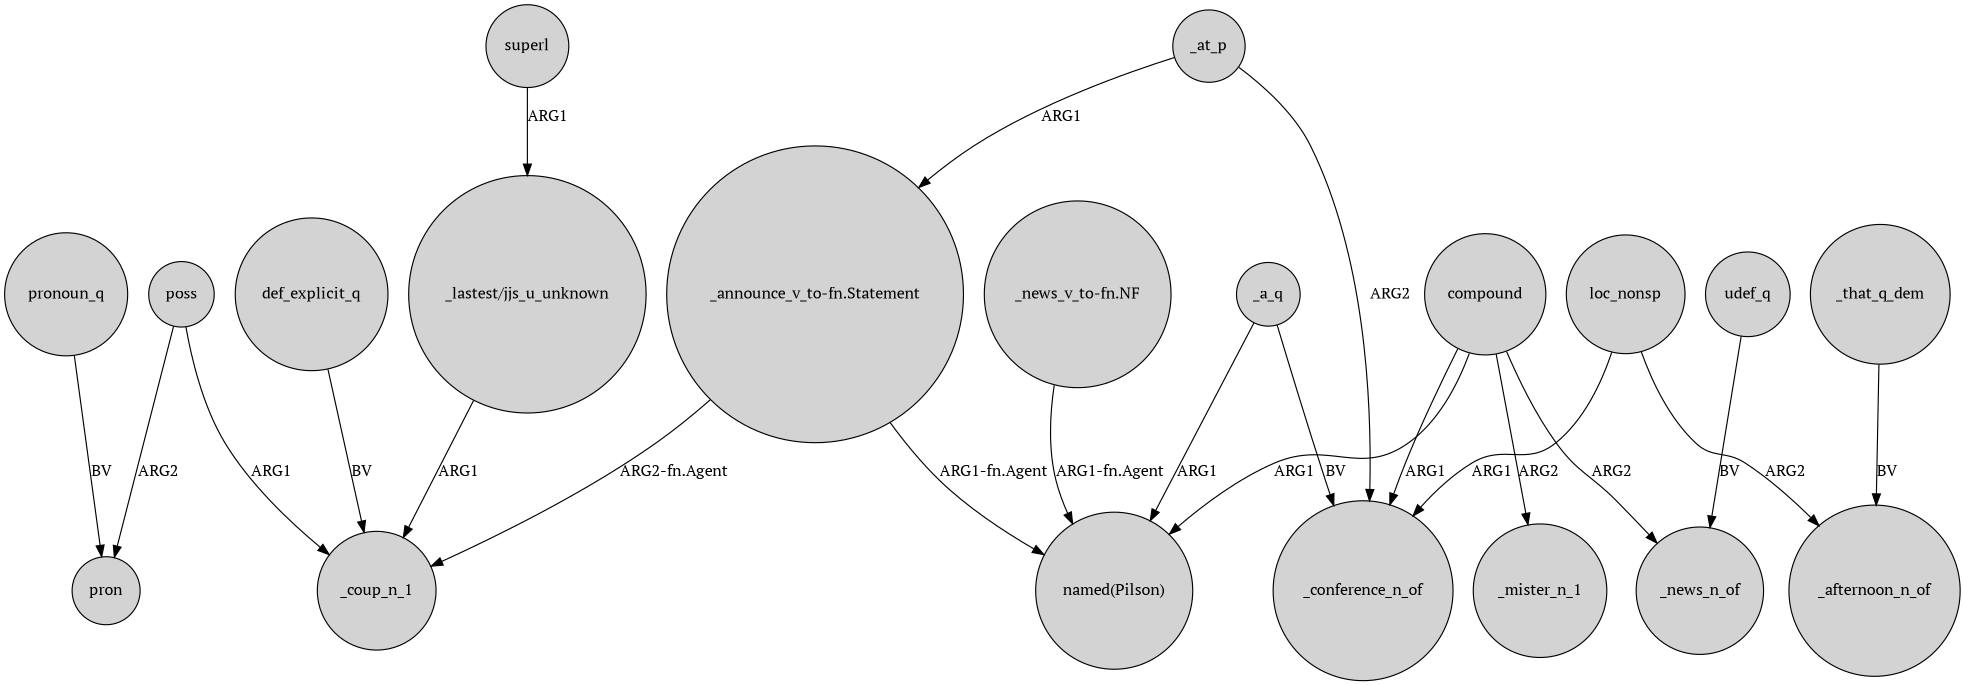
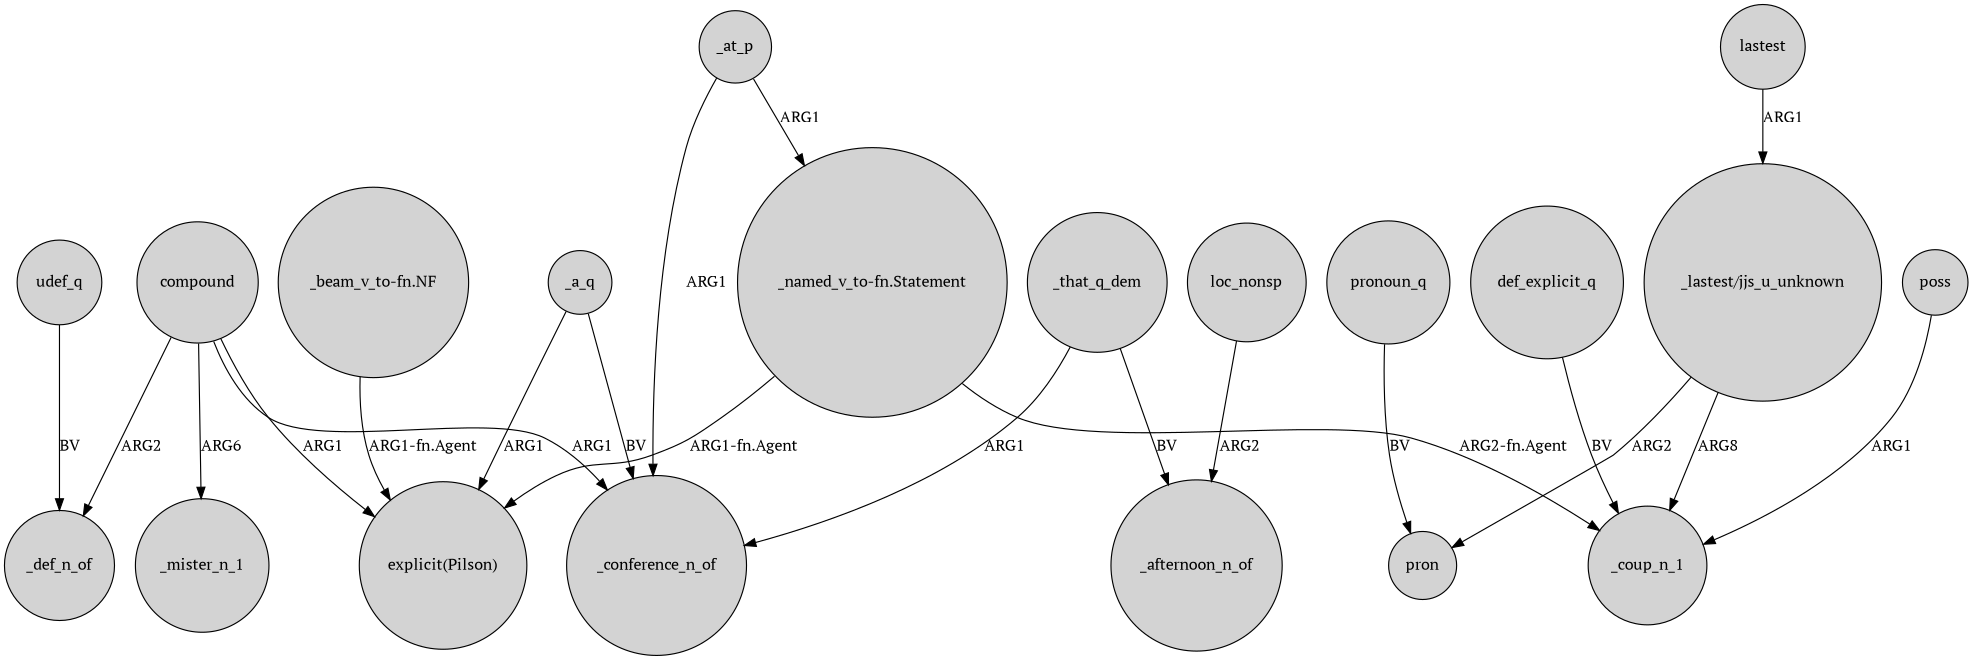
node "superl": label "superl" -> "lastest"
node "_announce_v_to-fn.Statement": label "_announce_v_to-fn.Statement" -> "_named_v_to-fn.Statement"
node "_news_v_to-fn.NF": label "_news_v_to-fn.NF" -> "_beam_v_to-fn.NF"
edge "_at_p" -> "_conference_n_of": label "ARG2" -> "ARG1"
edge "poss" -> "pron": now "_lastest/jjs_u_unknown" -> "pron"
edge "loc_nonsp" -> "_conference_n_of": now "_that_q_dem" -> "_conference_n_of"
edge "_lastest/jjs_u_unknown" -> "_coup_n_1": label "ARG1" -> "ARG8"
edge "compound" -> "_mister_n_1": label "ARG2" -> "ARG6"
node "named(Pilson)": label "named(Pilson)" -> "explicit(Pilson)"
node "_news_n_of": label "_news_n_of" -> "_def_n_of"
